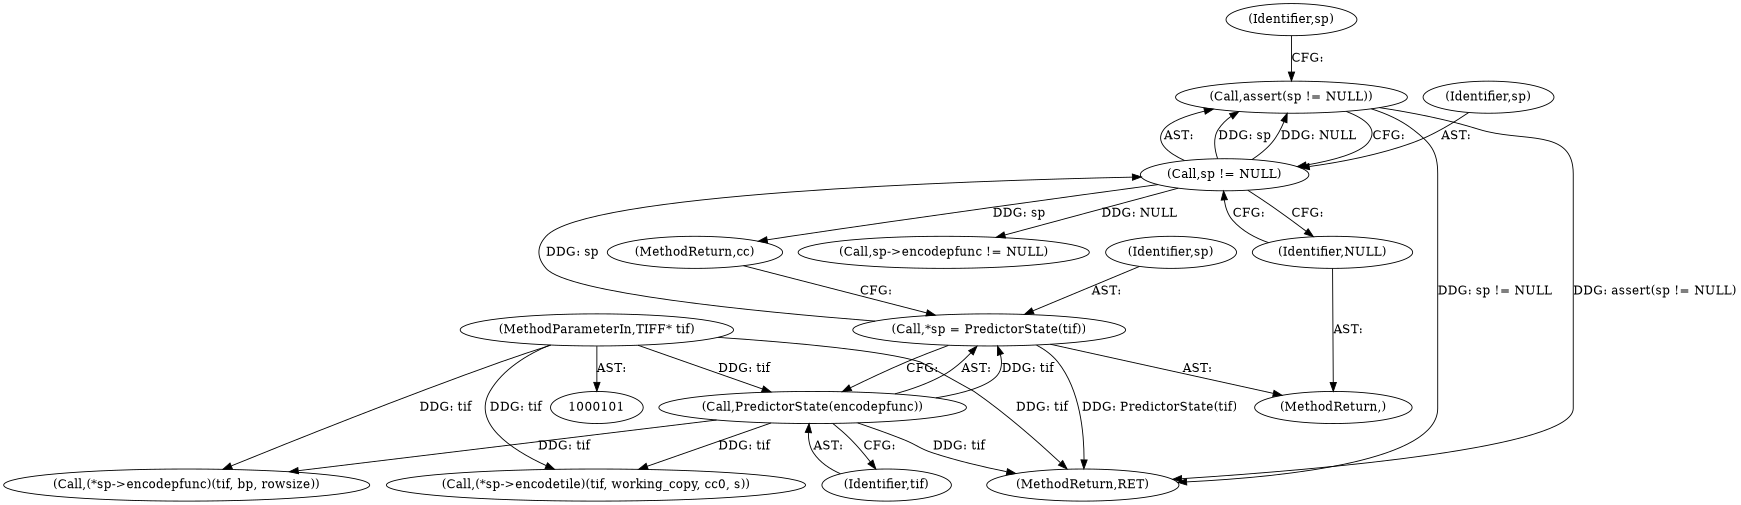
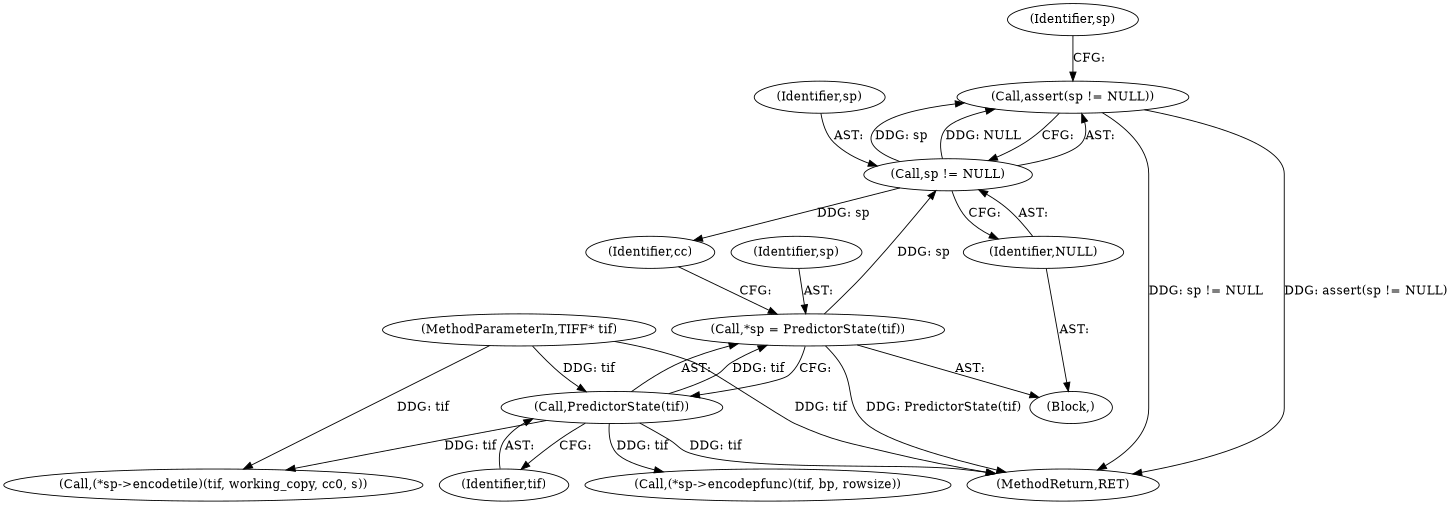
edge "(Identifier,NULL)" -> "(Call,sp != NULL)": label "CFG: " -> "AST: "
node "(MethodReturn,cc)": label "(MethodReturn,cc)" -> "(Identifier,cc)"
node "(Call,sp->encodepfunc != NULL)": removed
edge "(MethodParameterIn,TIFF* tif)" -> "(Call,(*sp->encodepfunc)(tif, bp, rowsize))": removed, label "DDG: tif"
node "1000101": removed
node "(Call,PredictorState(encodepfunc))": label "(Call,PredictorState(encodepfunc))" -> "(Call,PredictorState(tif))"
node "(MethodReturn,)": label "(MethodReturn,)" -> "(Block,)"
